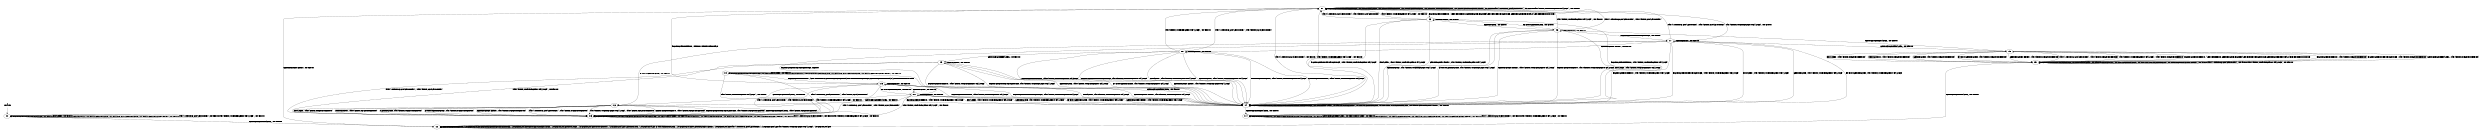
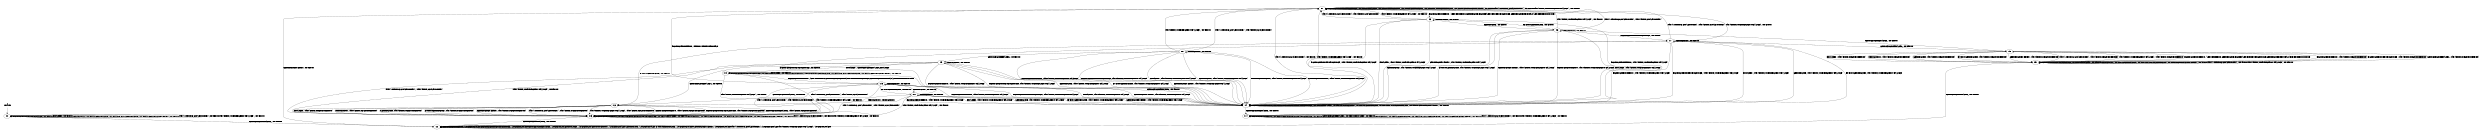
edge "s7" -> "s8": removed, label "CERTIFICATE_VERIFY / TIMEOUT"
edge "s9" -> "s12": added, label "CHANGE_CIPHER_SPEC / TIMEOUT"
edge "s17" -> "s7": label "ECDH_CLIENT_KEY_EXCHANGE / HELLO" -> "ECDH_CLIENT_KEY_EXCHANGE / TIMEOUT"
edge "s9" -> "s10": added, label "FINISHED / CHANGE_CIPHER_SPEC,FINISHED"
edge "s17" -> "s12": label "CHANGE_CIPHER_SPEC / TIMEOUT" -> "APPLICATION / APPLICATION"
edge "s13" -> "s2": added, label "CHANGE_CIPHER_SPEC / TIMEOUT"
